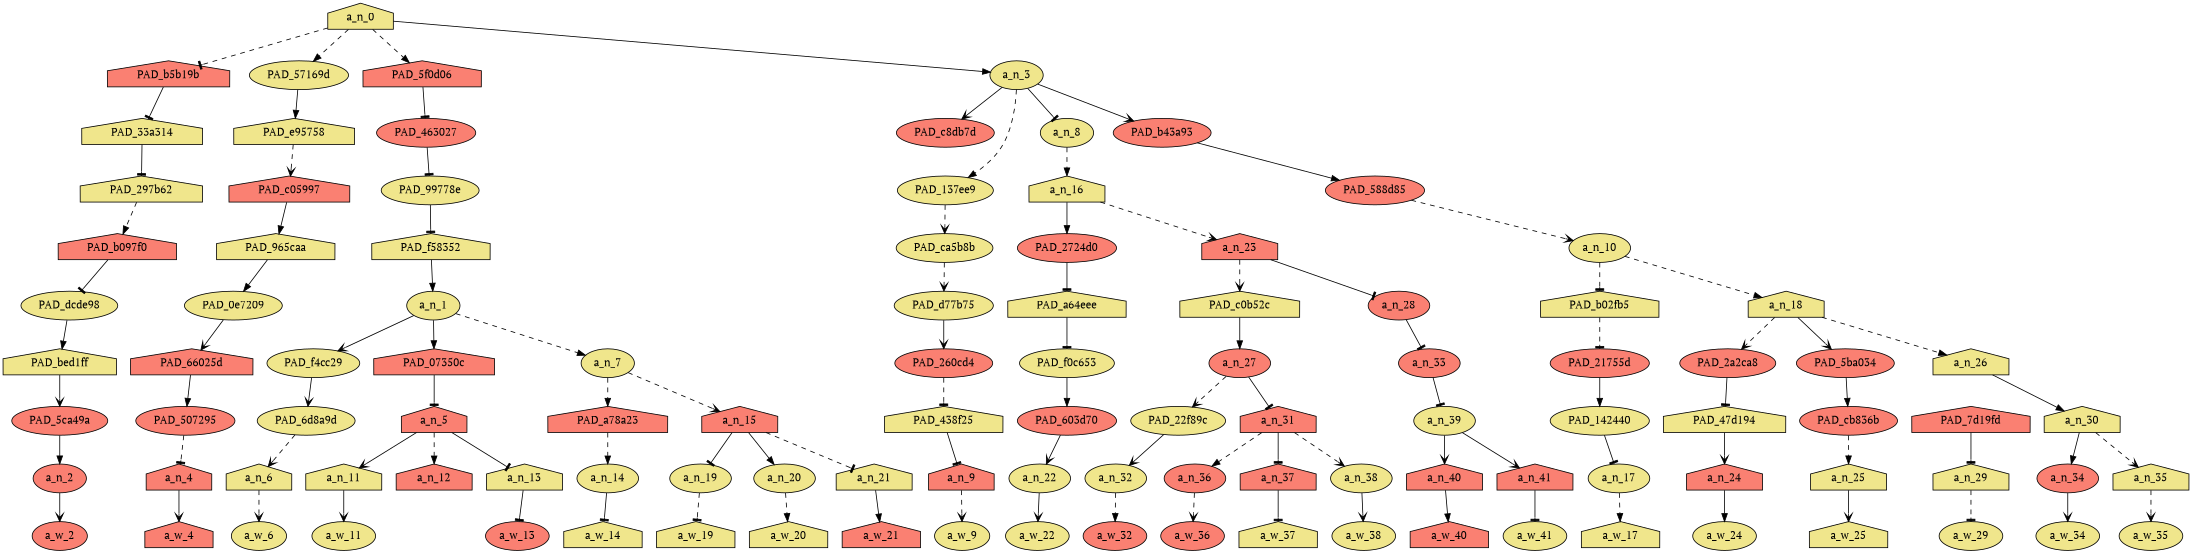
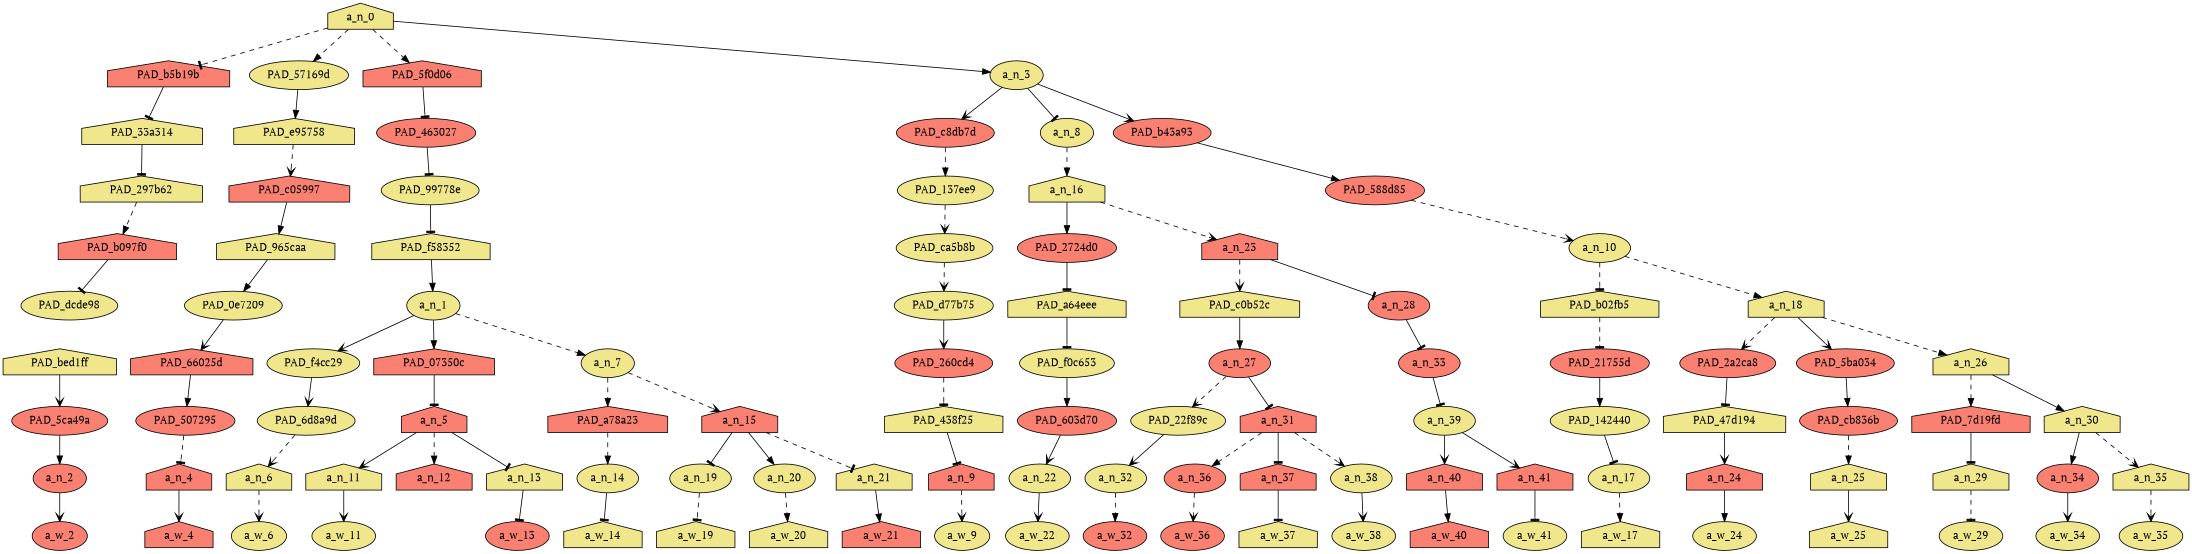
edge "a_n_3" -> "PAD_137ee9": now "PAD_c8db7d" -> "PAD_137ee9"
edge "PAD_dcde98" -> "PAD_bed1ff": removed
edge "a_n_26" -> "PAD_7d19fd": added
